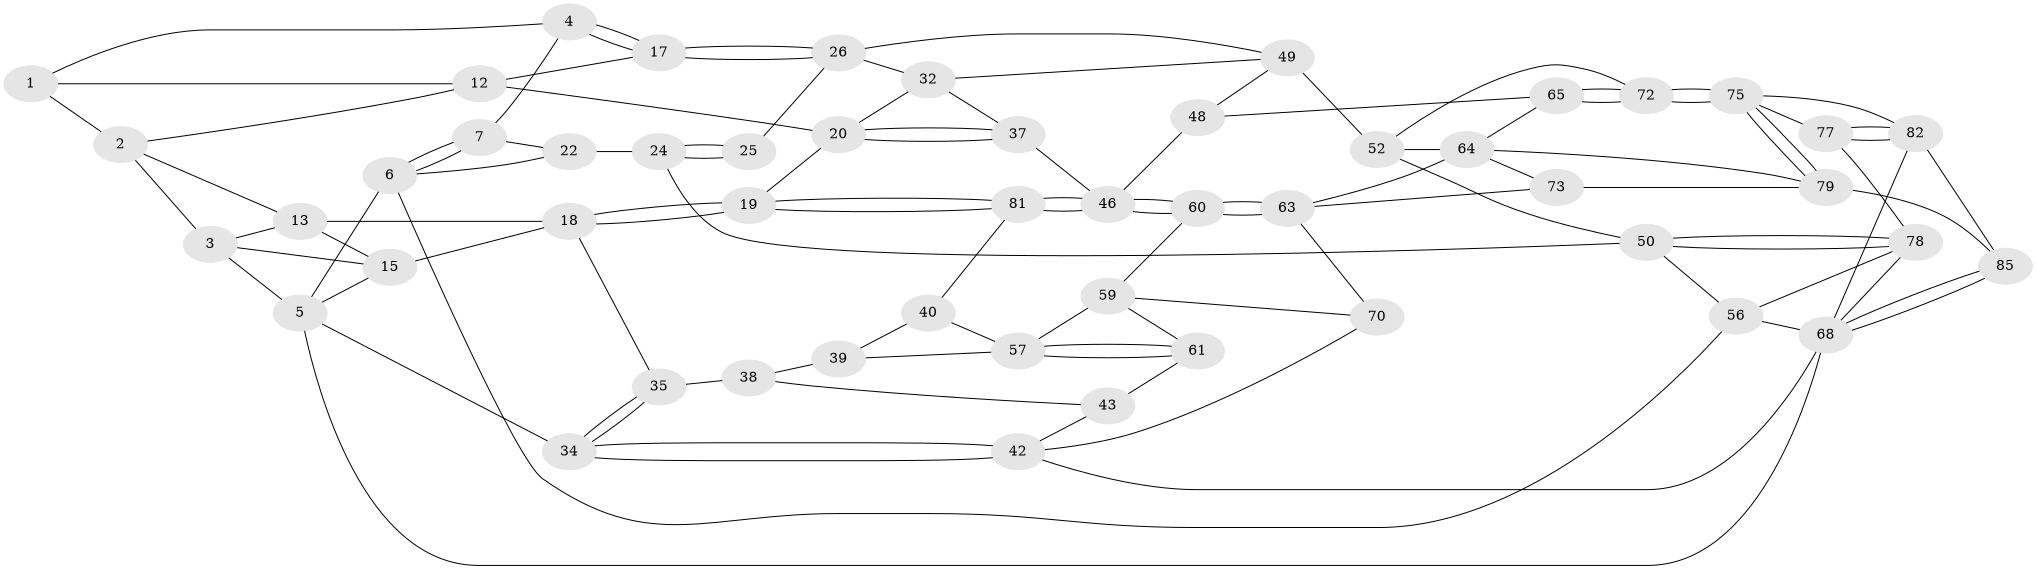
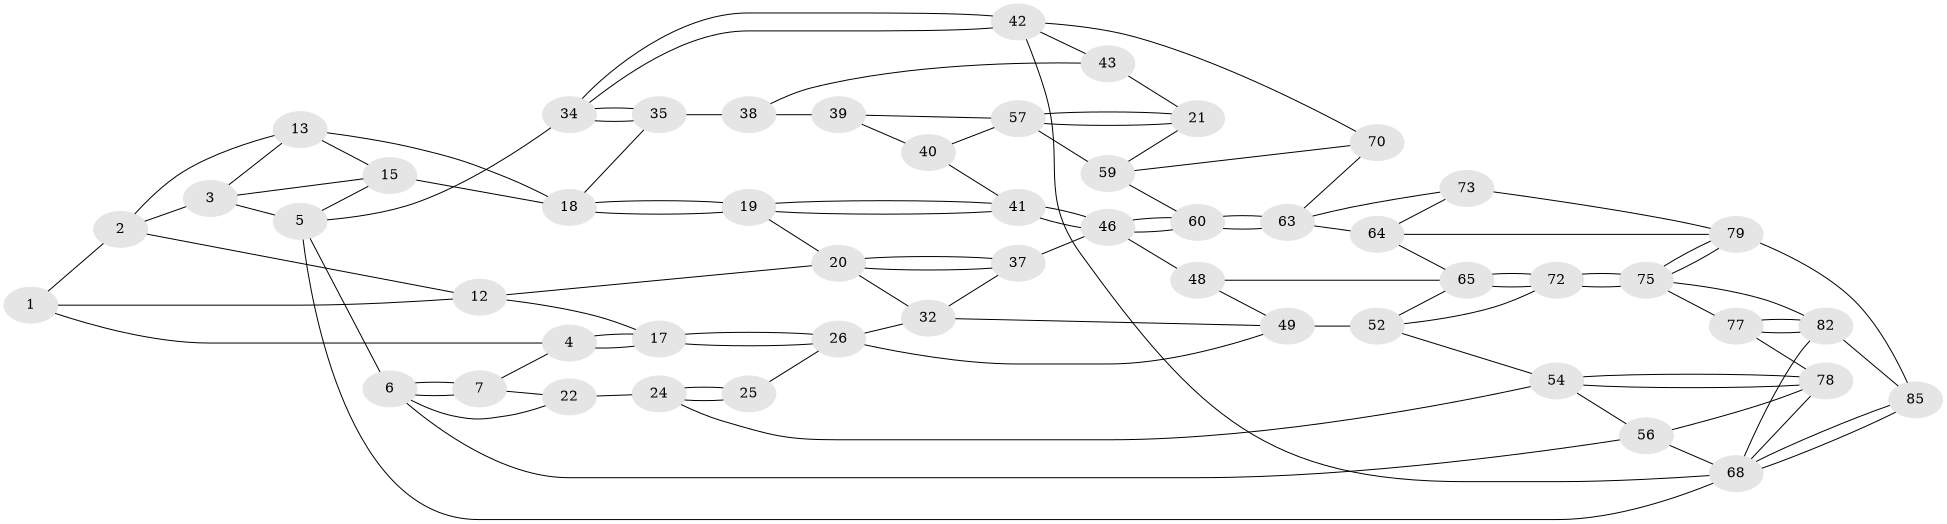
edge "52" -- "64": now "52" -- "65"
node "81": label "81" -> "41"
node "50": label "50" -> "54"
node "61": label "61" -> "21"
